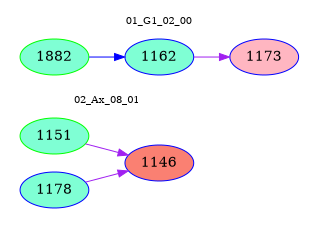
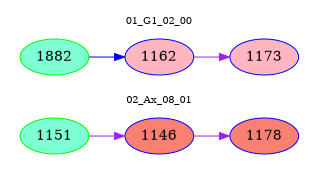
node "1162": fillcolor aquamarine -> lightpink
edge "1178" -> "1146": reversed
node "1178": fillcolor aquamarine -> salmon
